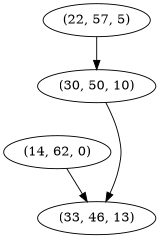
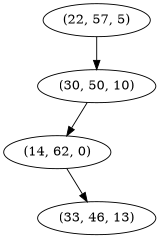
edge "(30, 50, 10)" -> "(33, 46, 13)": now "(30, 50, 10)" -> "(14, 62, 0)"
